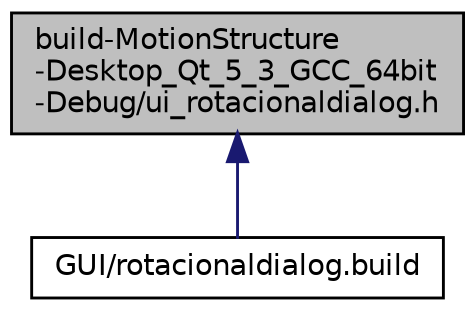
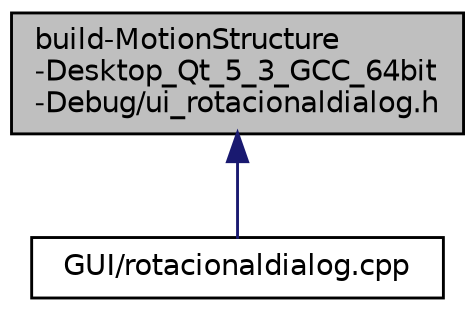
node "GUI/rotacionaldialog.build": label "GUI/rotacionaldialog.build" -> "GUI/rotacionaldialog.cpp"
